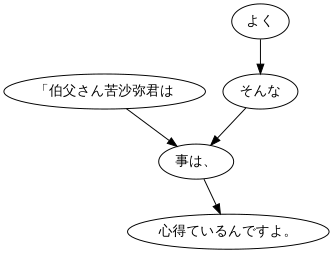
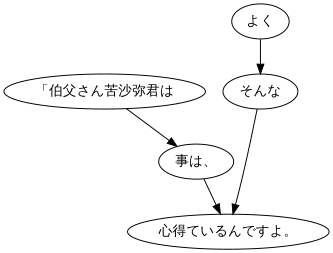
edge "そんな" -> "事は、": now "そんな" -> "心得ているんですよ。"
